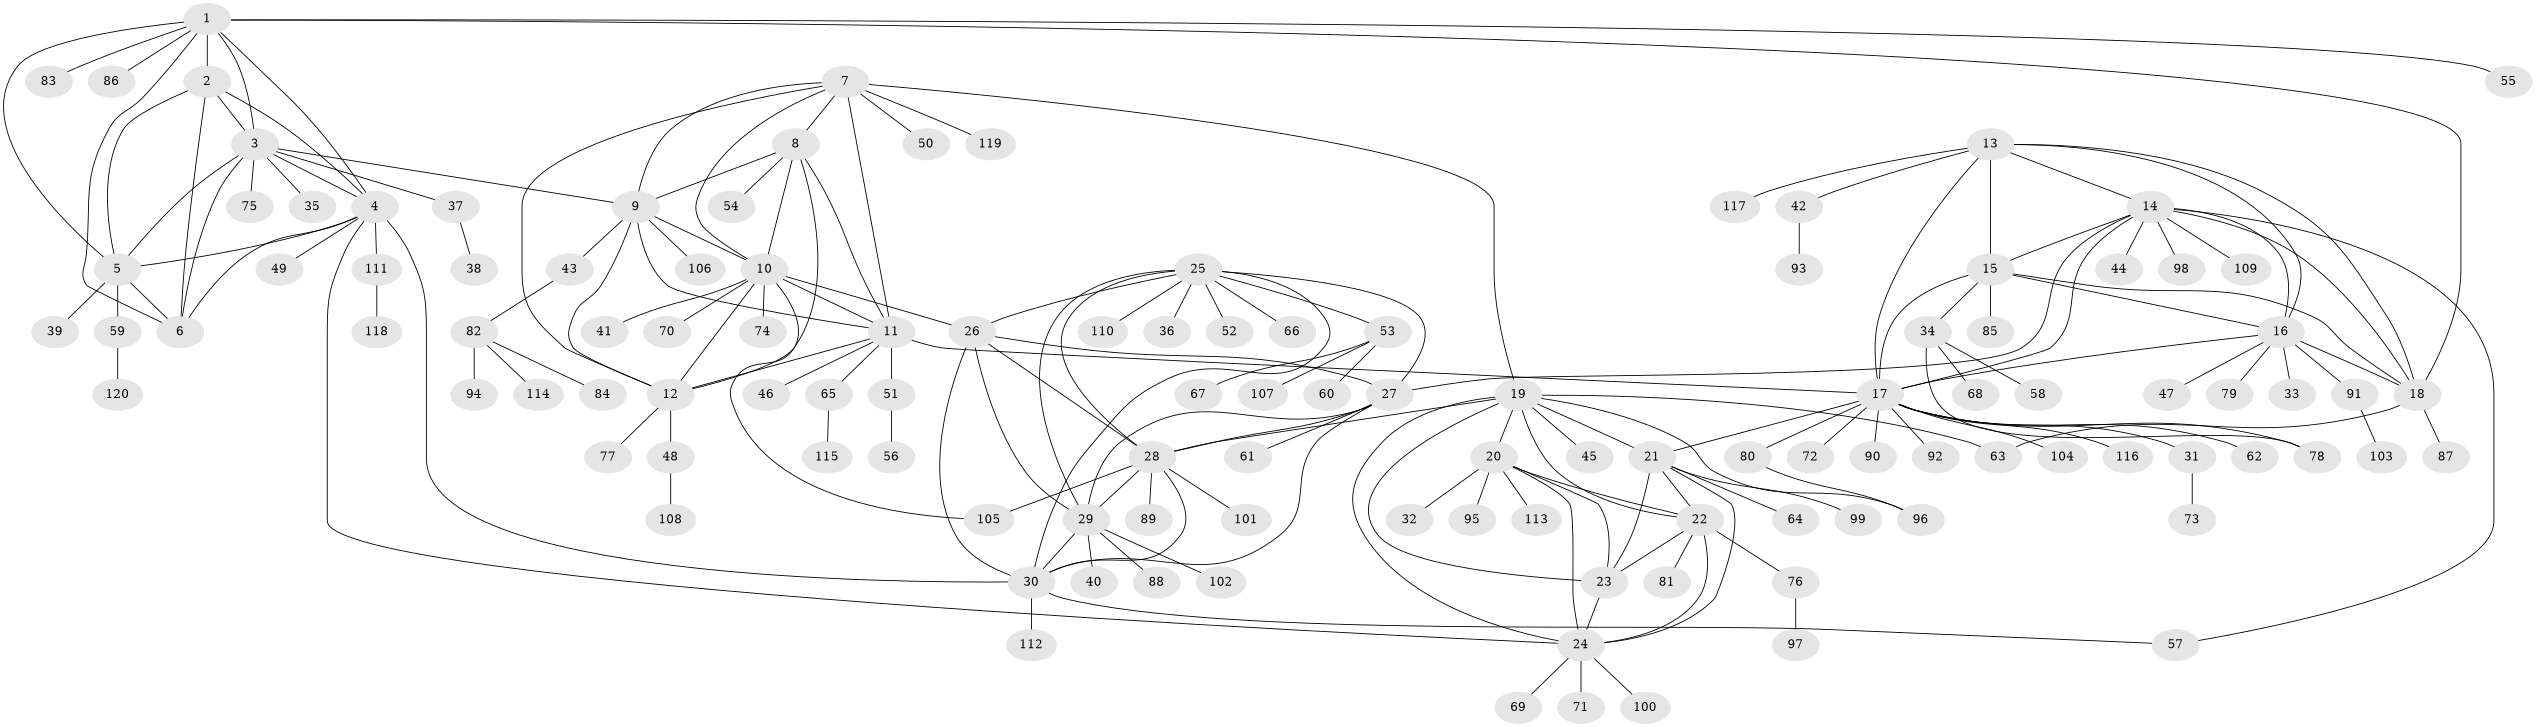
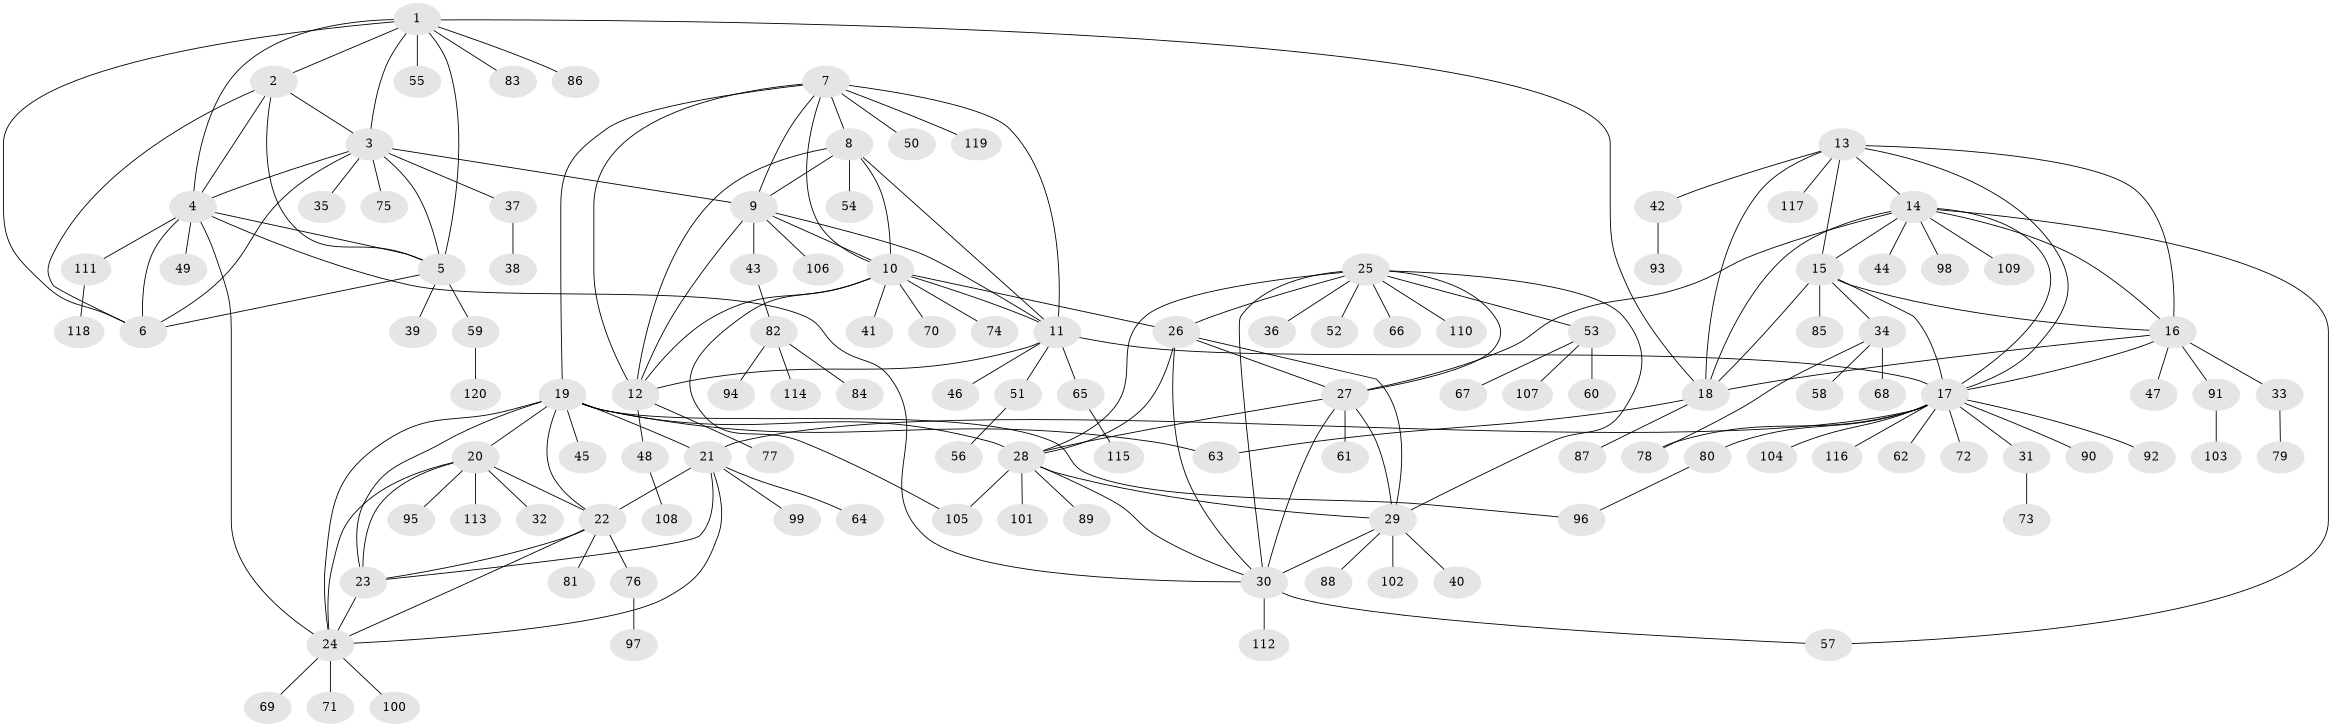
edge "16" -- "79": now "33" -- "79"
